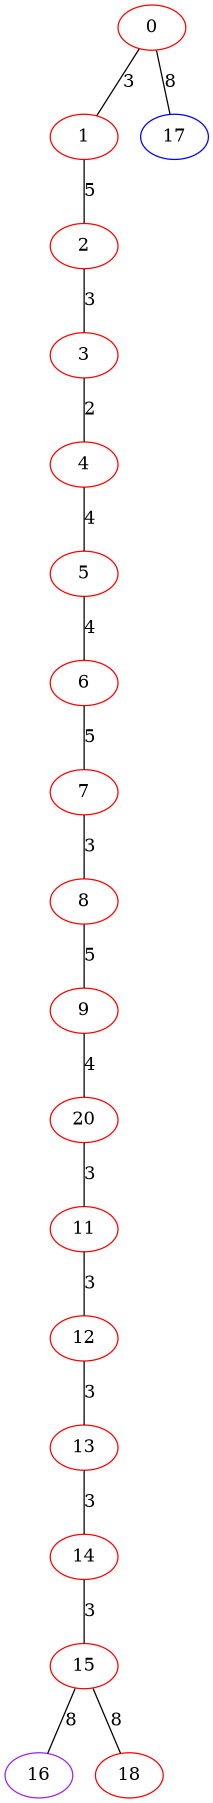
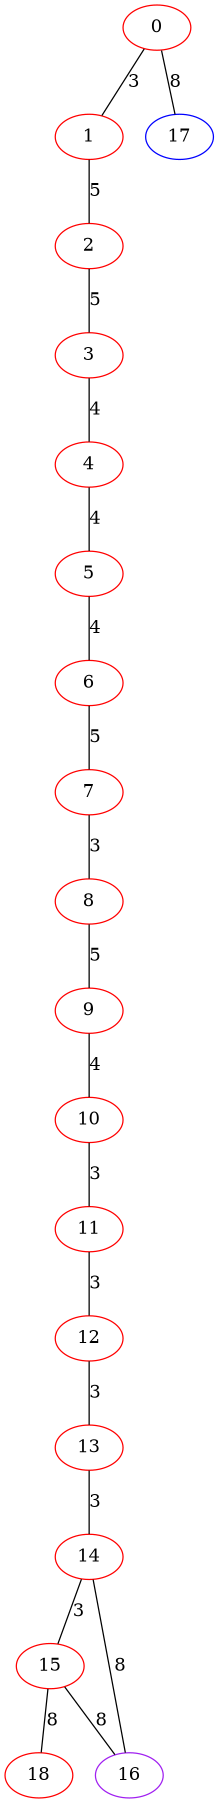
edge "2" -- "3": label "3" -> "5"
edge "3" -- "4": label "2" -> "4"
node "20": label "20" -> "10"
edge "14" -- "16": added, label "8"
